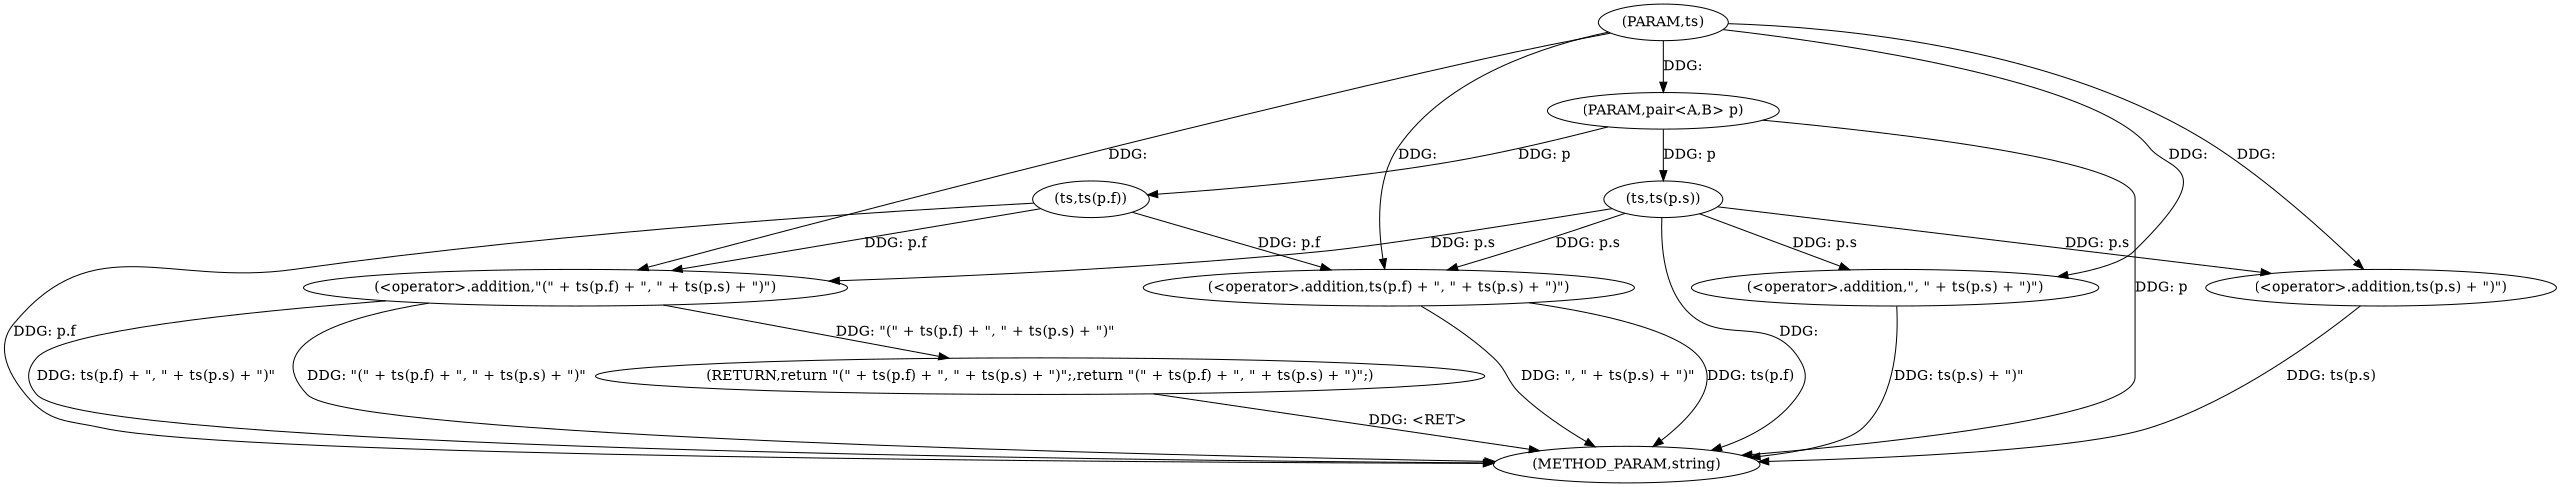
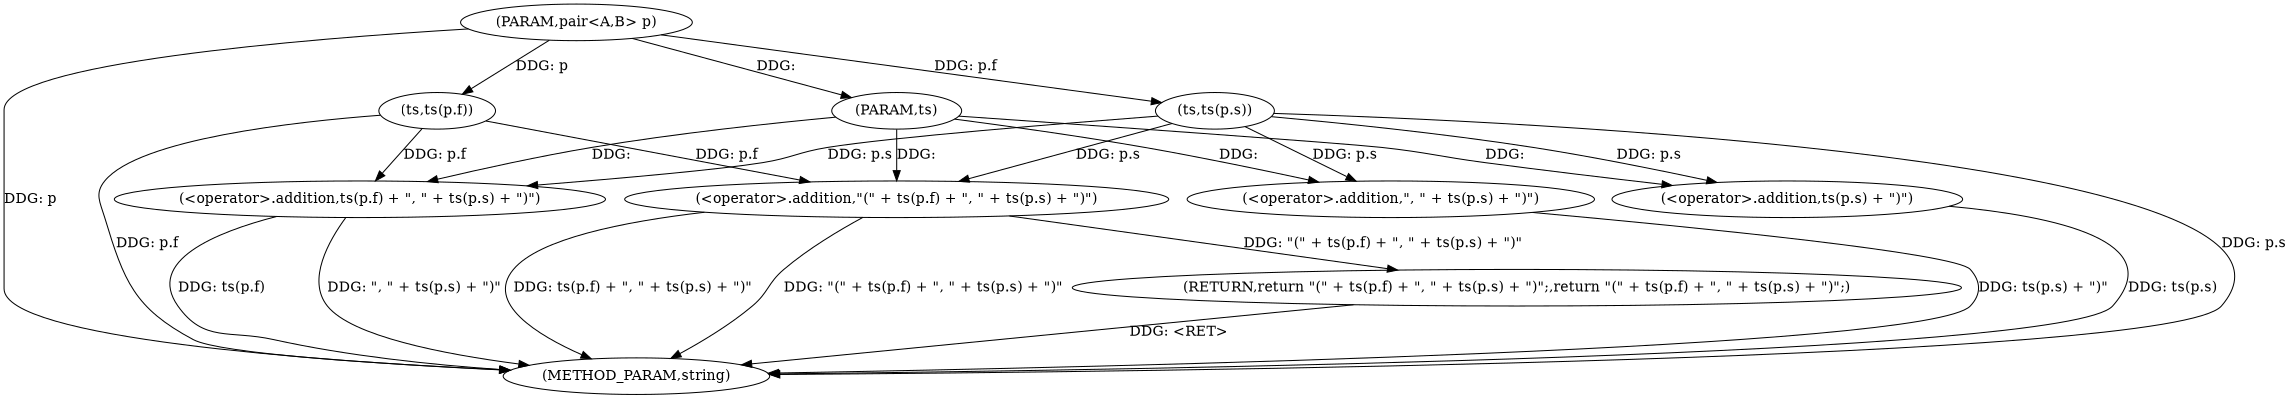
edge "(PARAM,ts)" -> "(PARAM,pair<A,B> p)": reversed
edge "(PARAM,pair<A,B> p)" -> "(ts,ts(p.s))": label "DDG: p" -> "DDG: p.f"
edge "(ts,ts(p.s))" -> "(METHOD_PARAM,string)": label "DDG: " -> "DDG: p.s"
